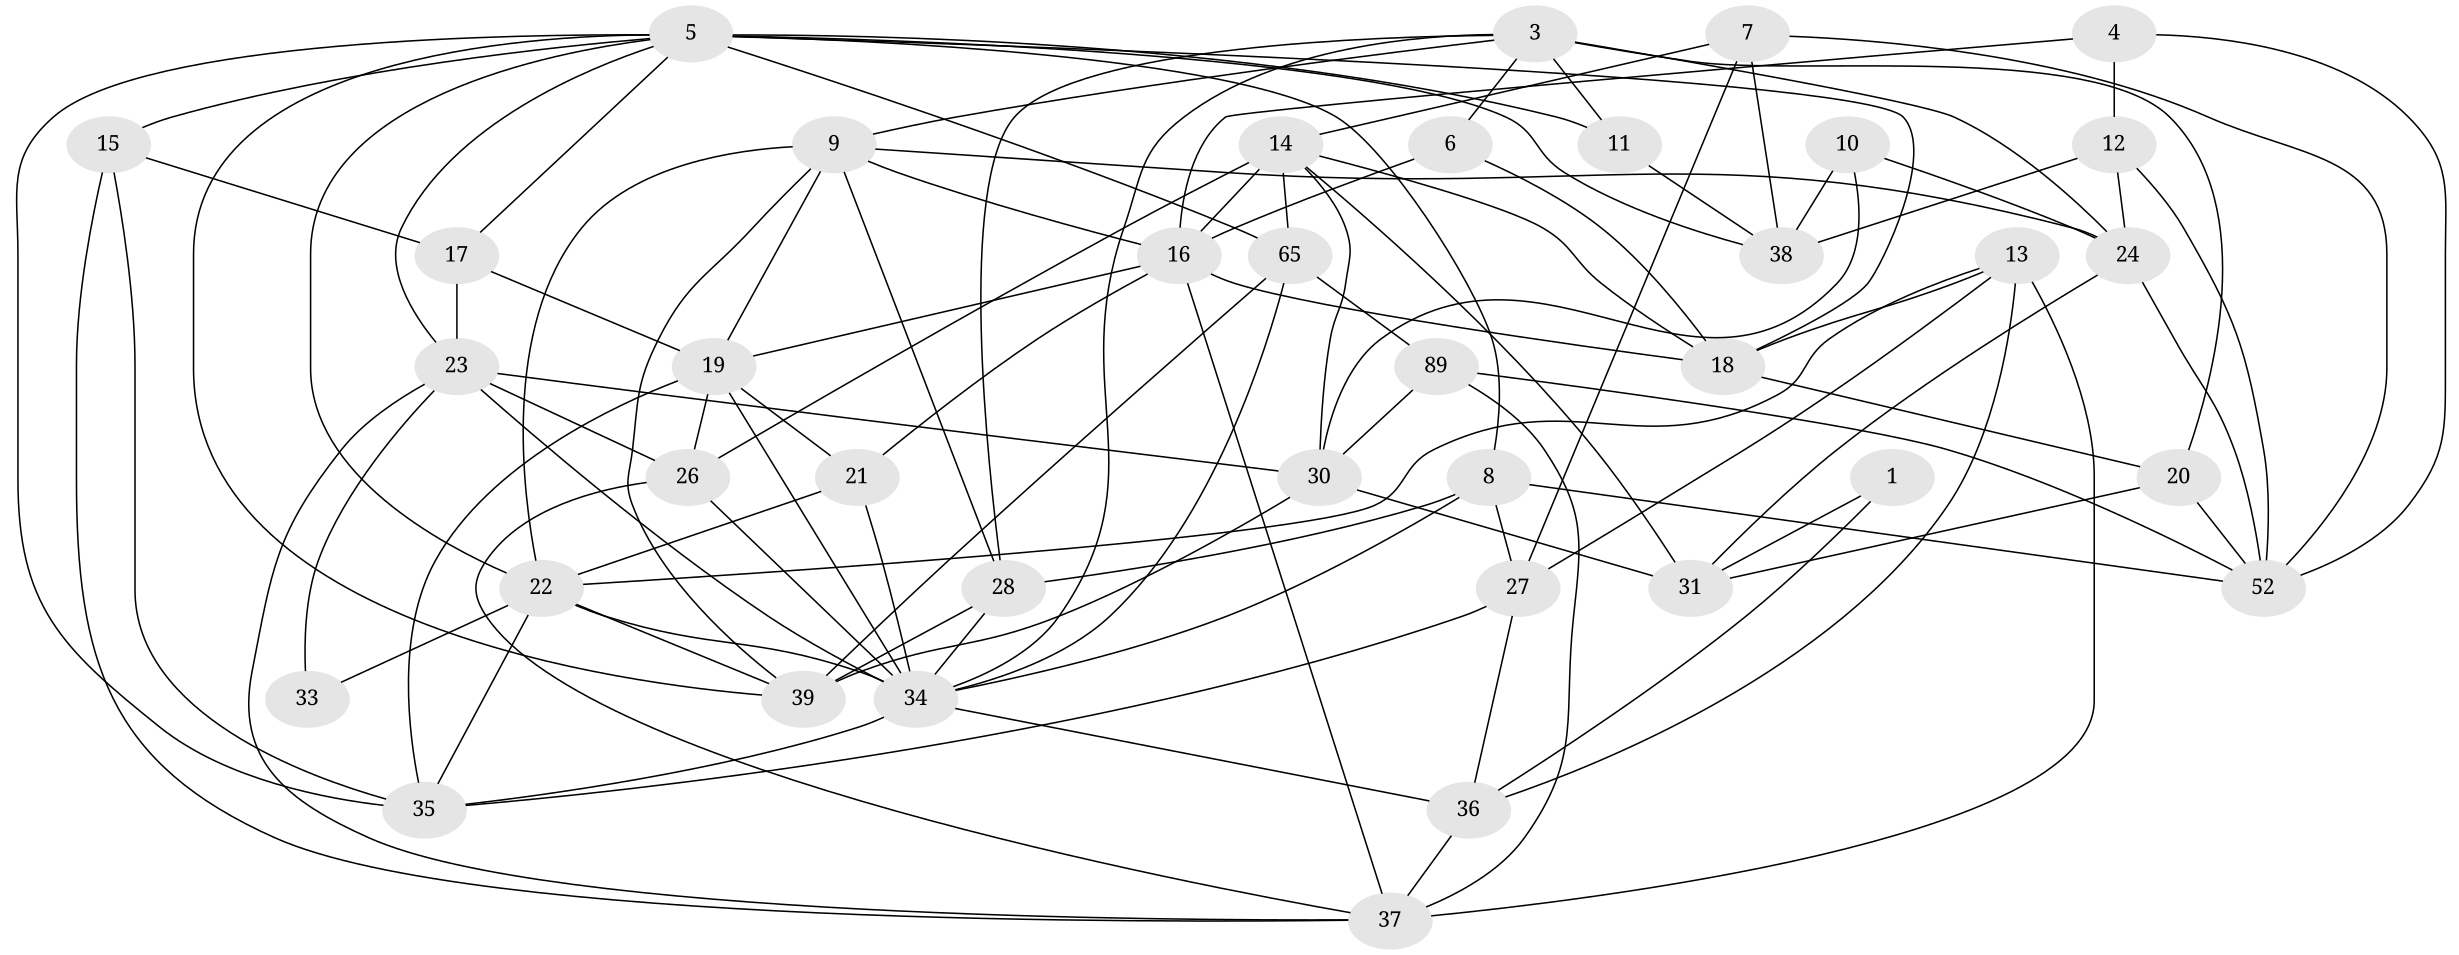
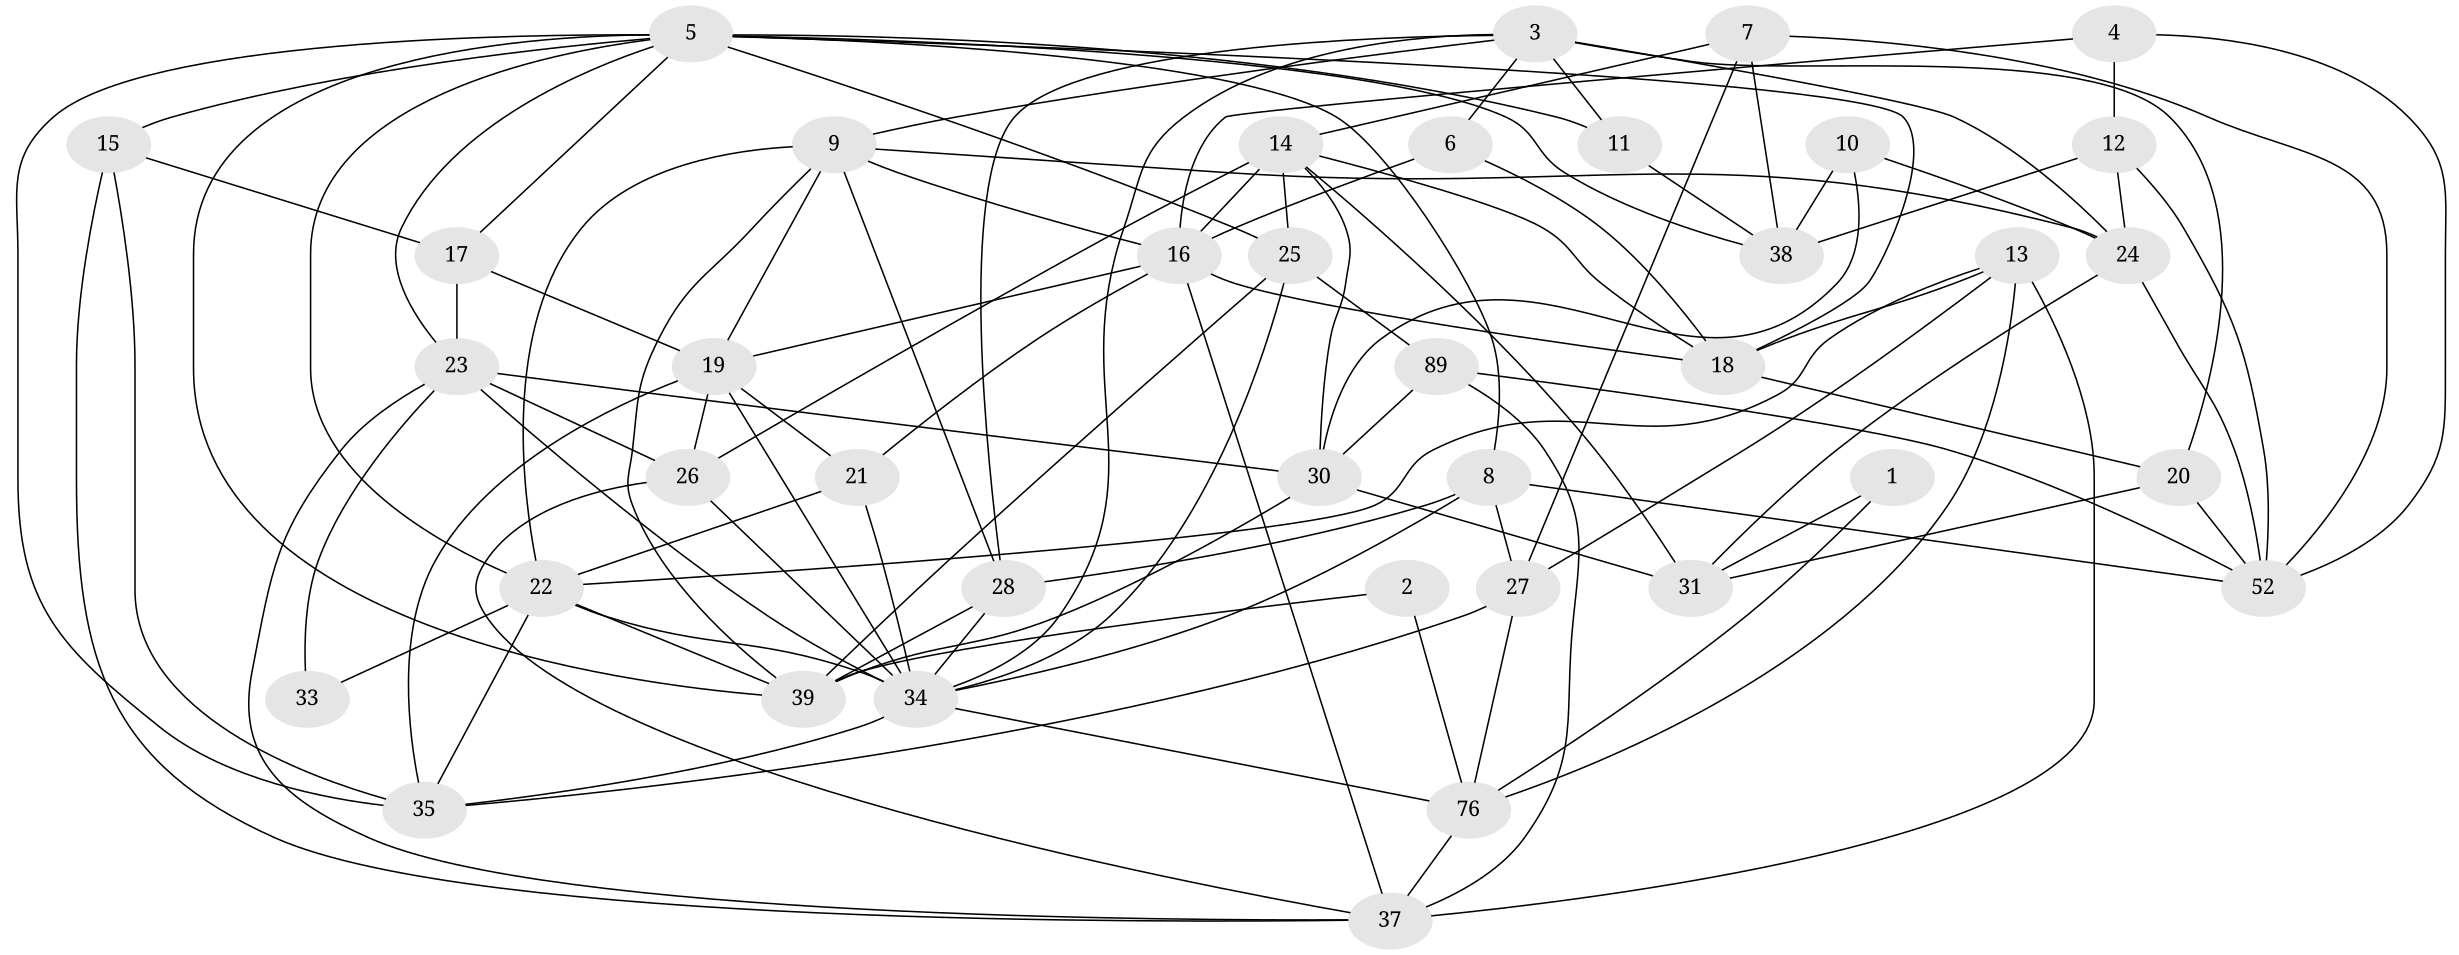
node "65": label "65" -> "25"
node "2": added
node "36": label "36" -> "76"
